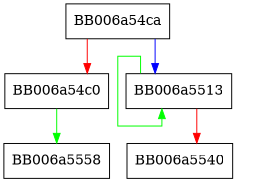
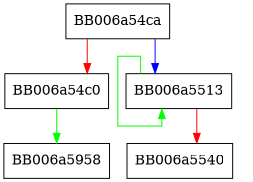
node "BB006a5558": label "BB006a5558" -> "BB006a5958"
